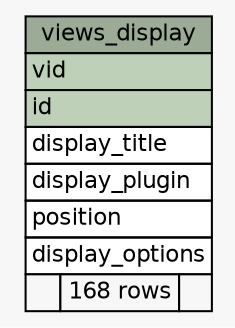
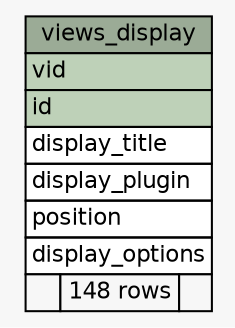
node "views_display": text "168 rows" -> "148 rows"
